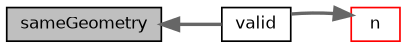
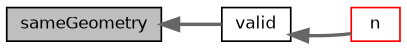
edge "valid" -> "n": reversed
